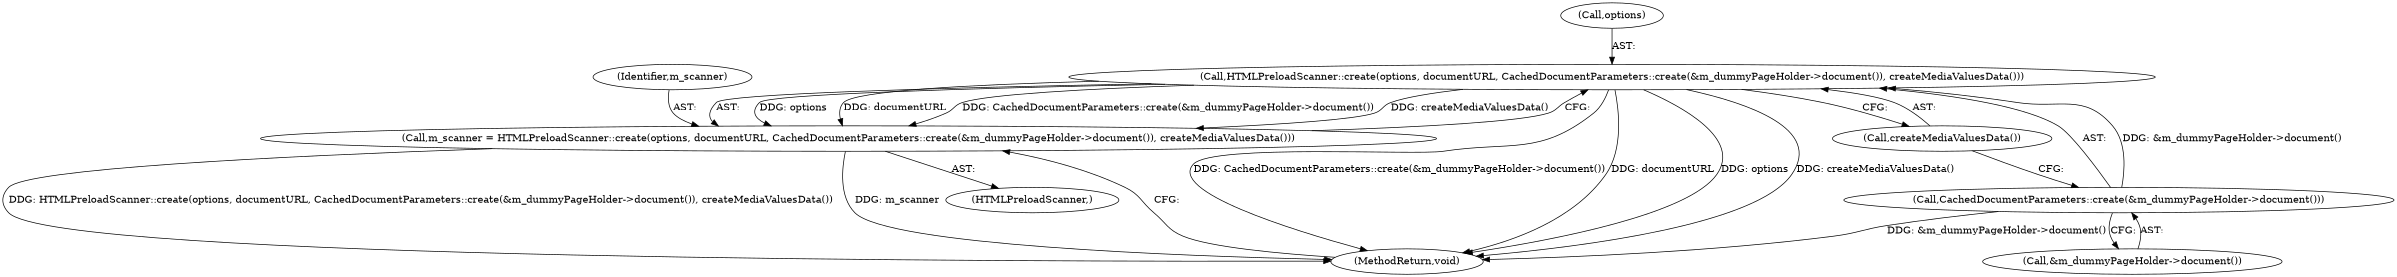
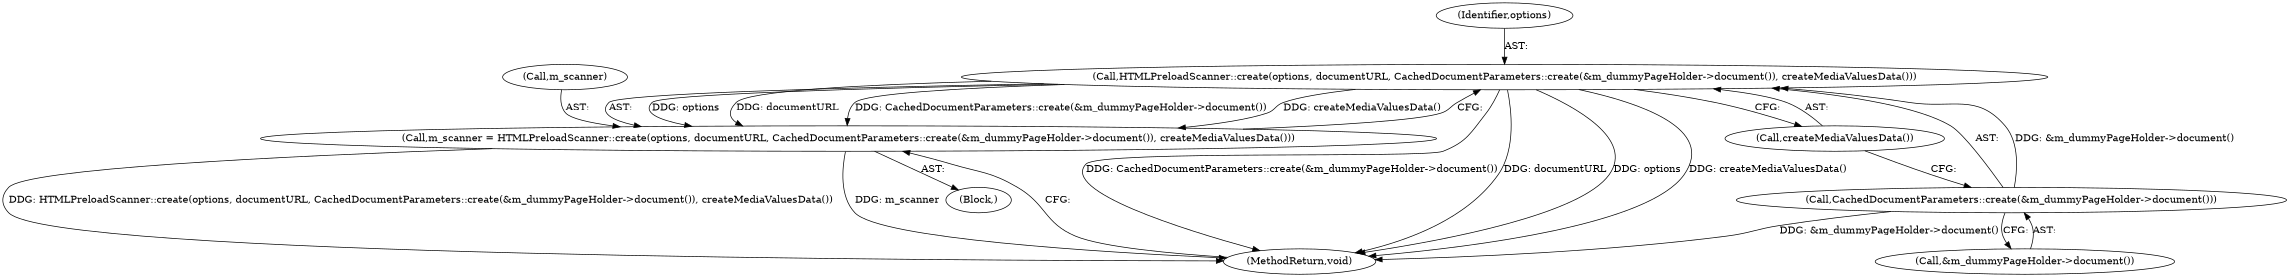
node "(Call,options)": label "(Call,options)" -> "(Identifier,options)"
node "(Identifier,m_scanner)": label "(Identifier,m_scanner)" -> "(Call,m_scanner)"
node "(HTMLPreloadScanner,)": label "(HTMLPreloadScanner,)" -> "(Block,)"
